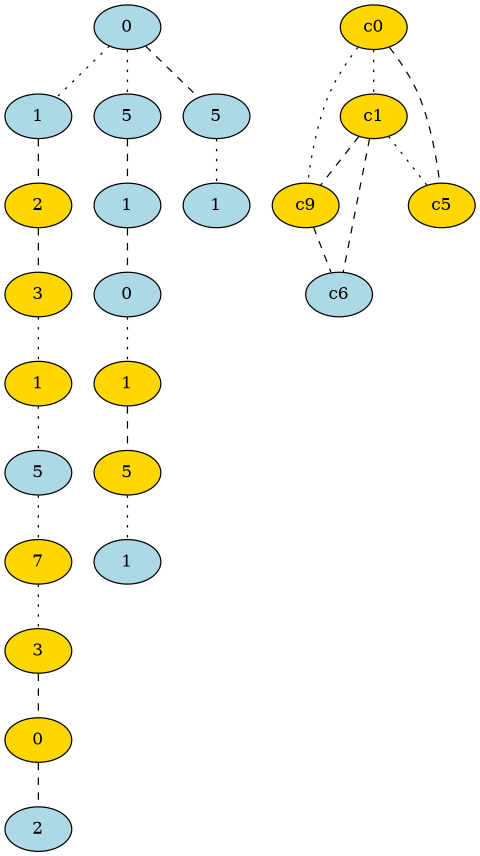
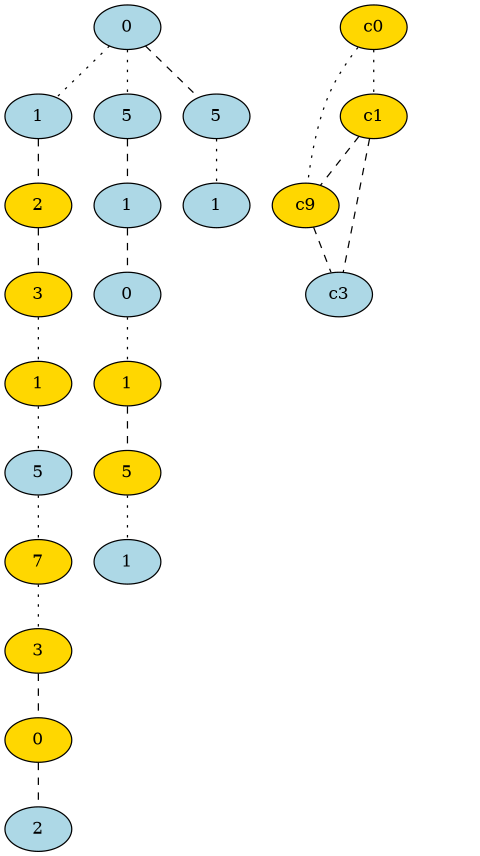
node "c5": removed
node "c6": label "c6" -> "c3"
